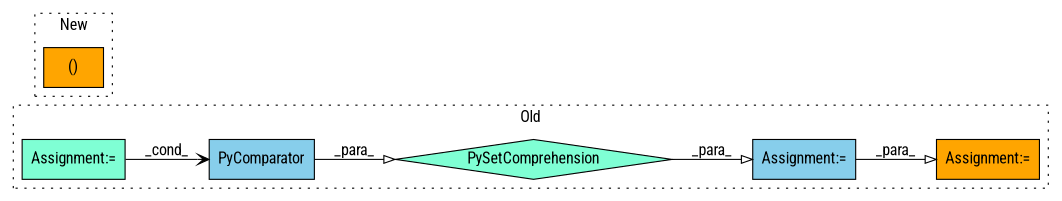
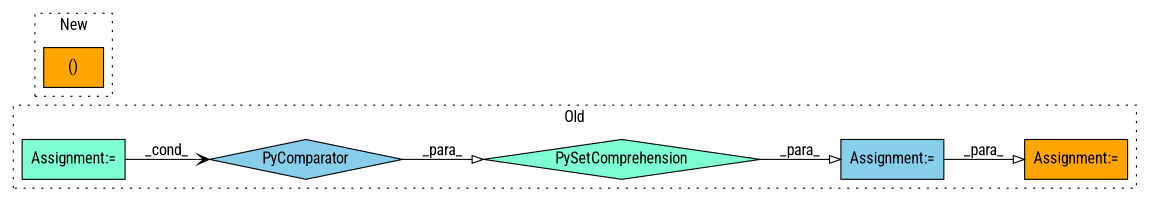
node "PyComparator": shape box -> diamond
